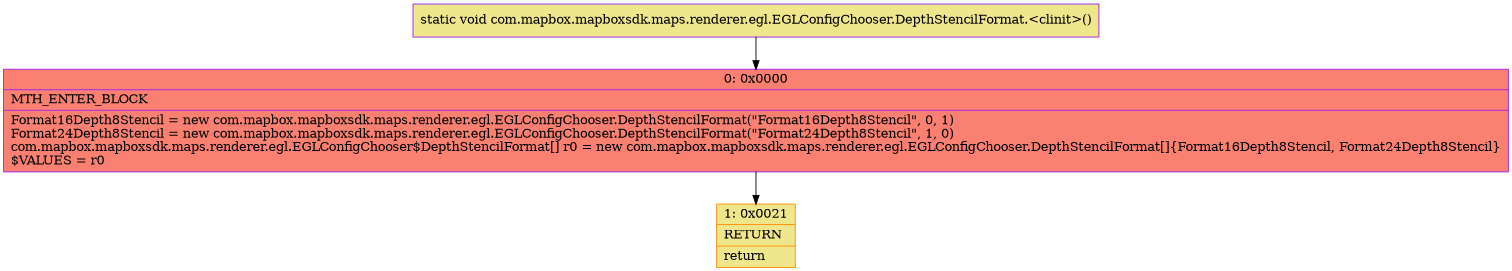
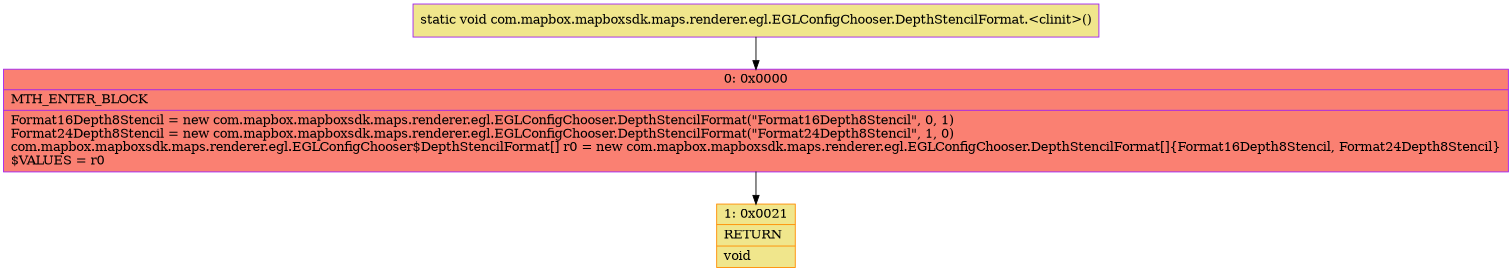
node "1: 0x0021": text "return" -> "void"
